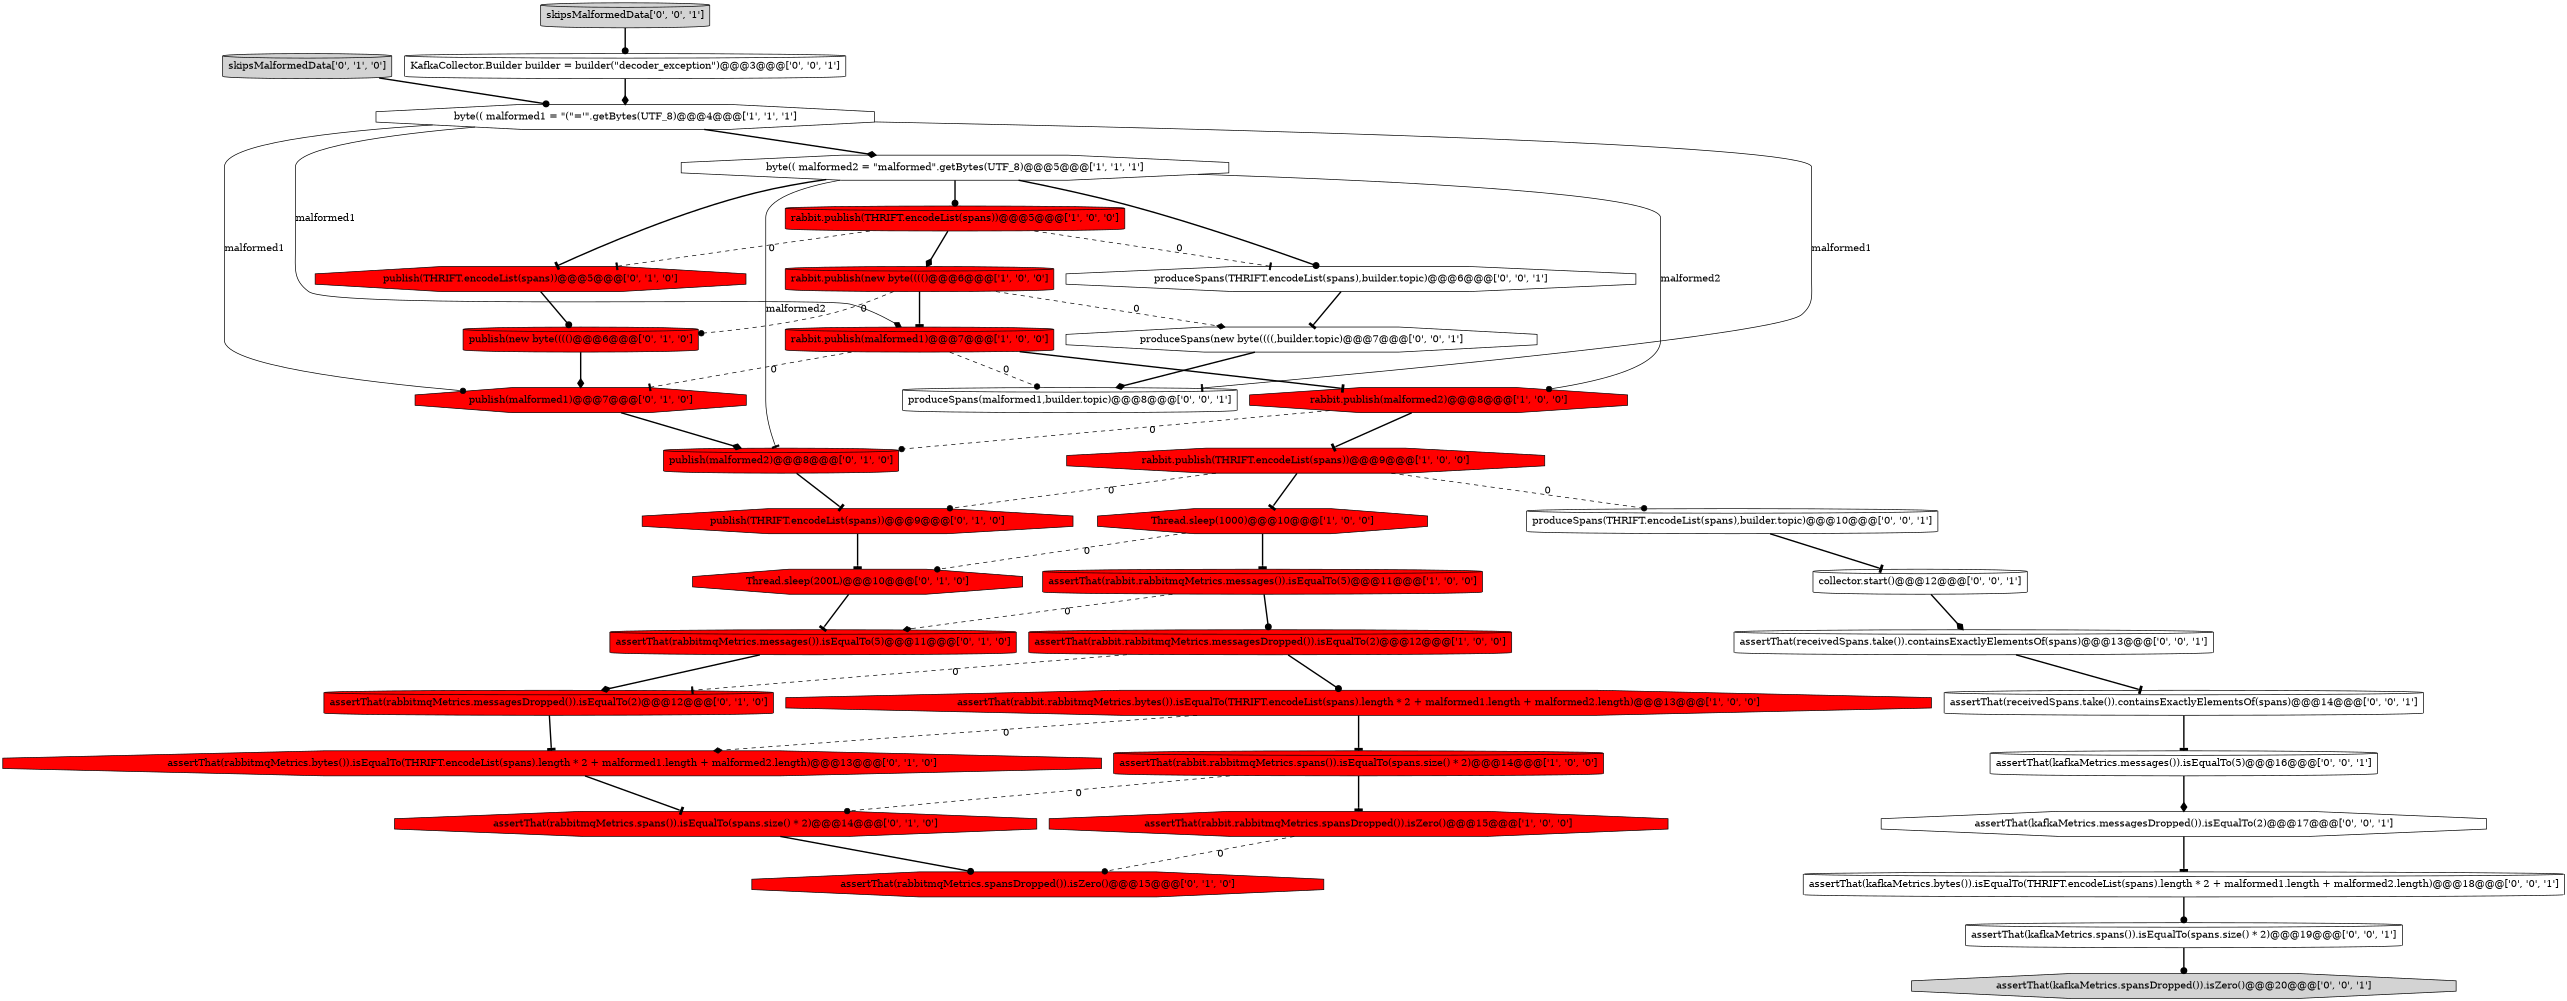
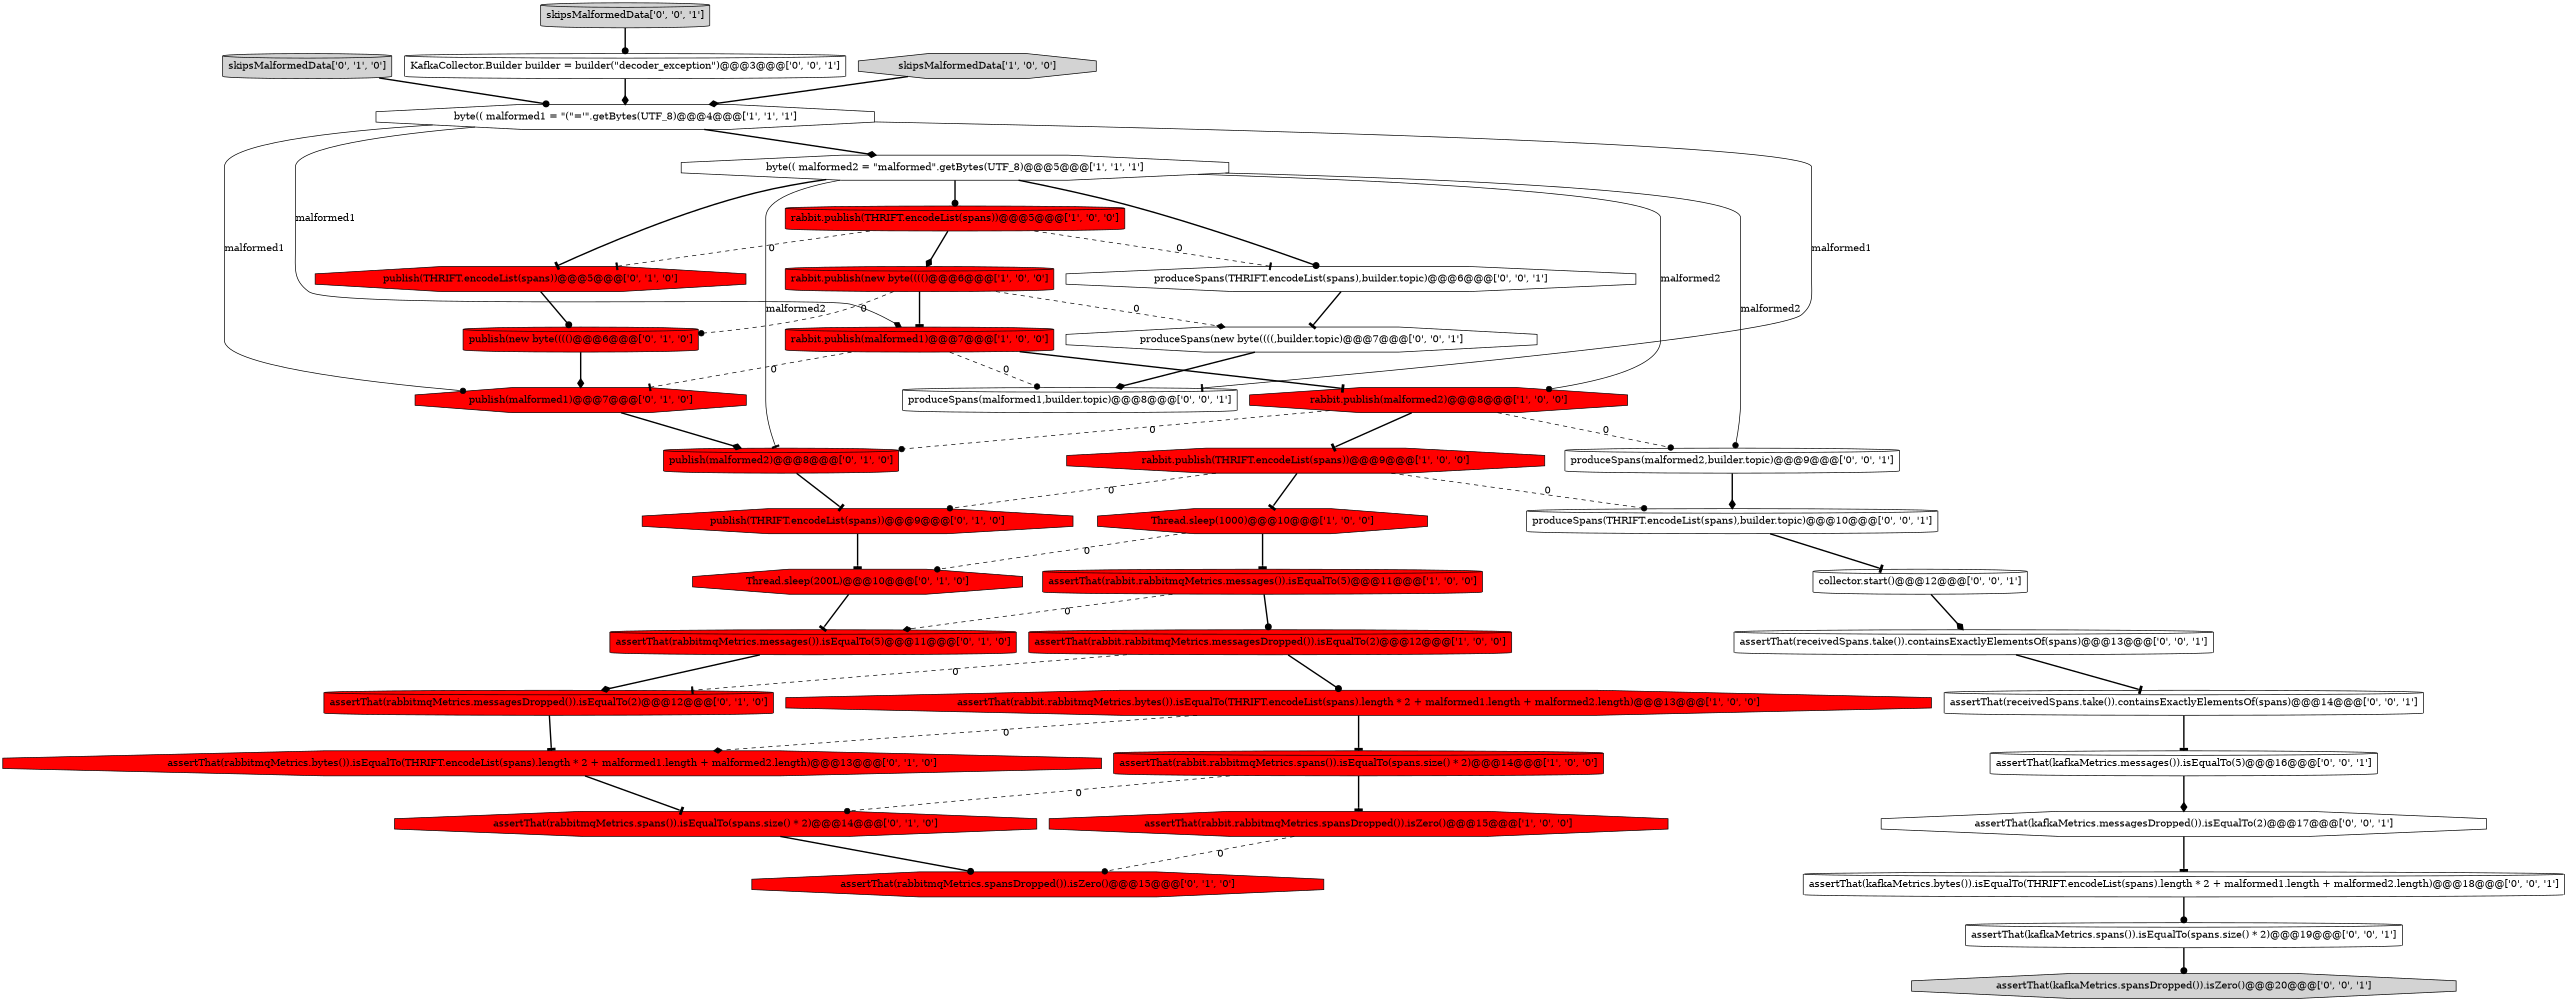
node "skipsMalformedData['1', '0', '0']": added
node "produceSpans(malformed2,builder.topic)@@@9@@@['0', '0', '1']": added
